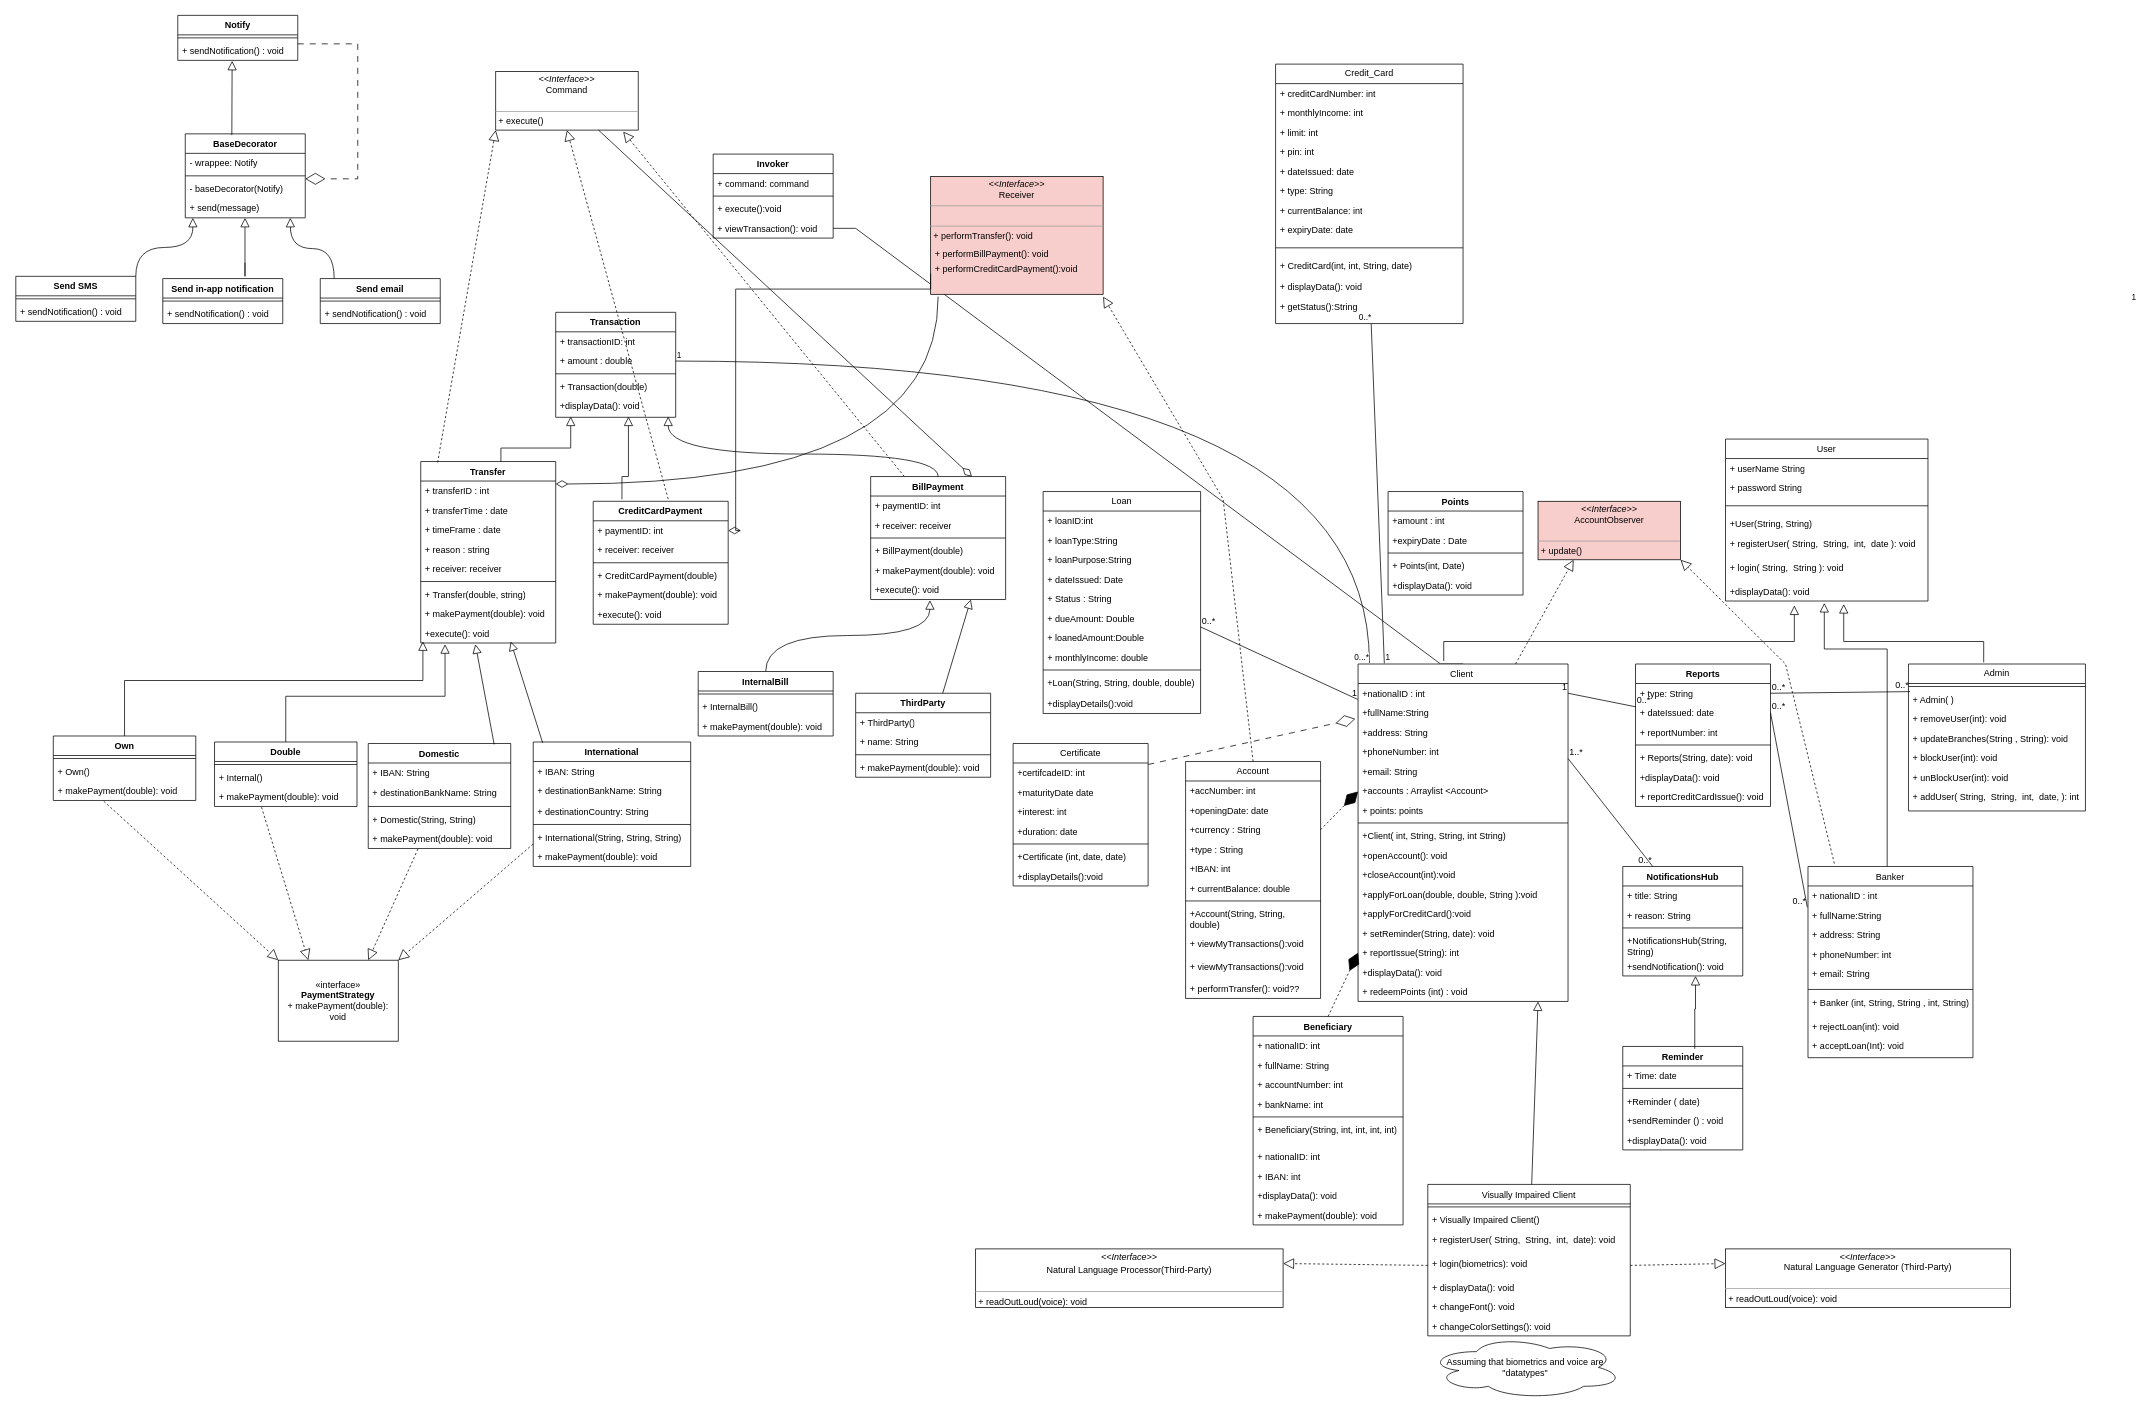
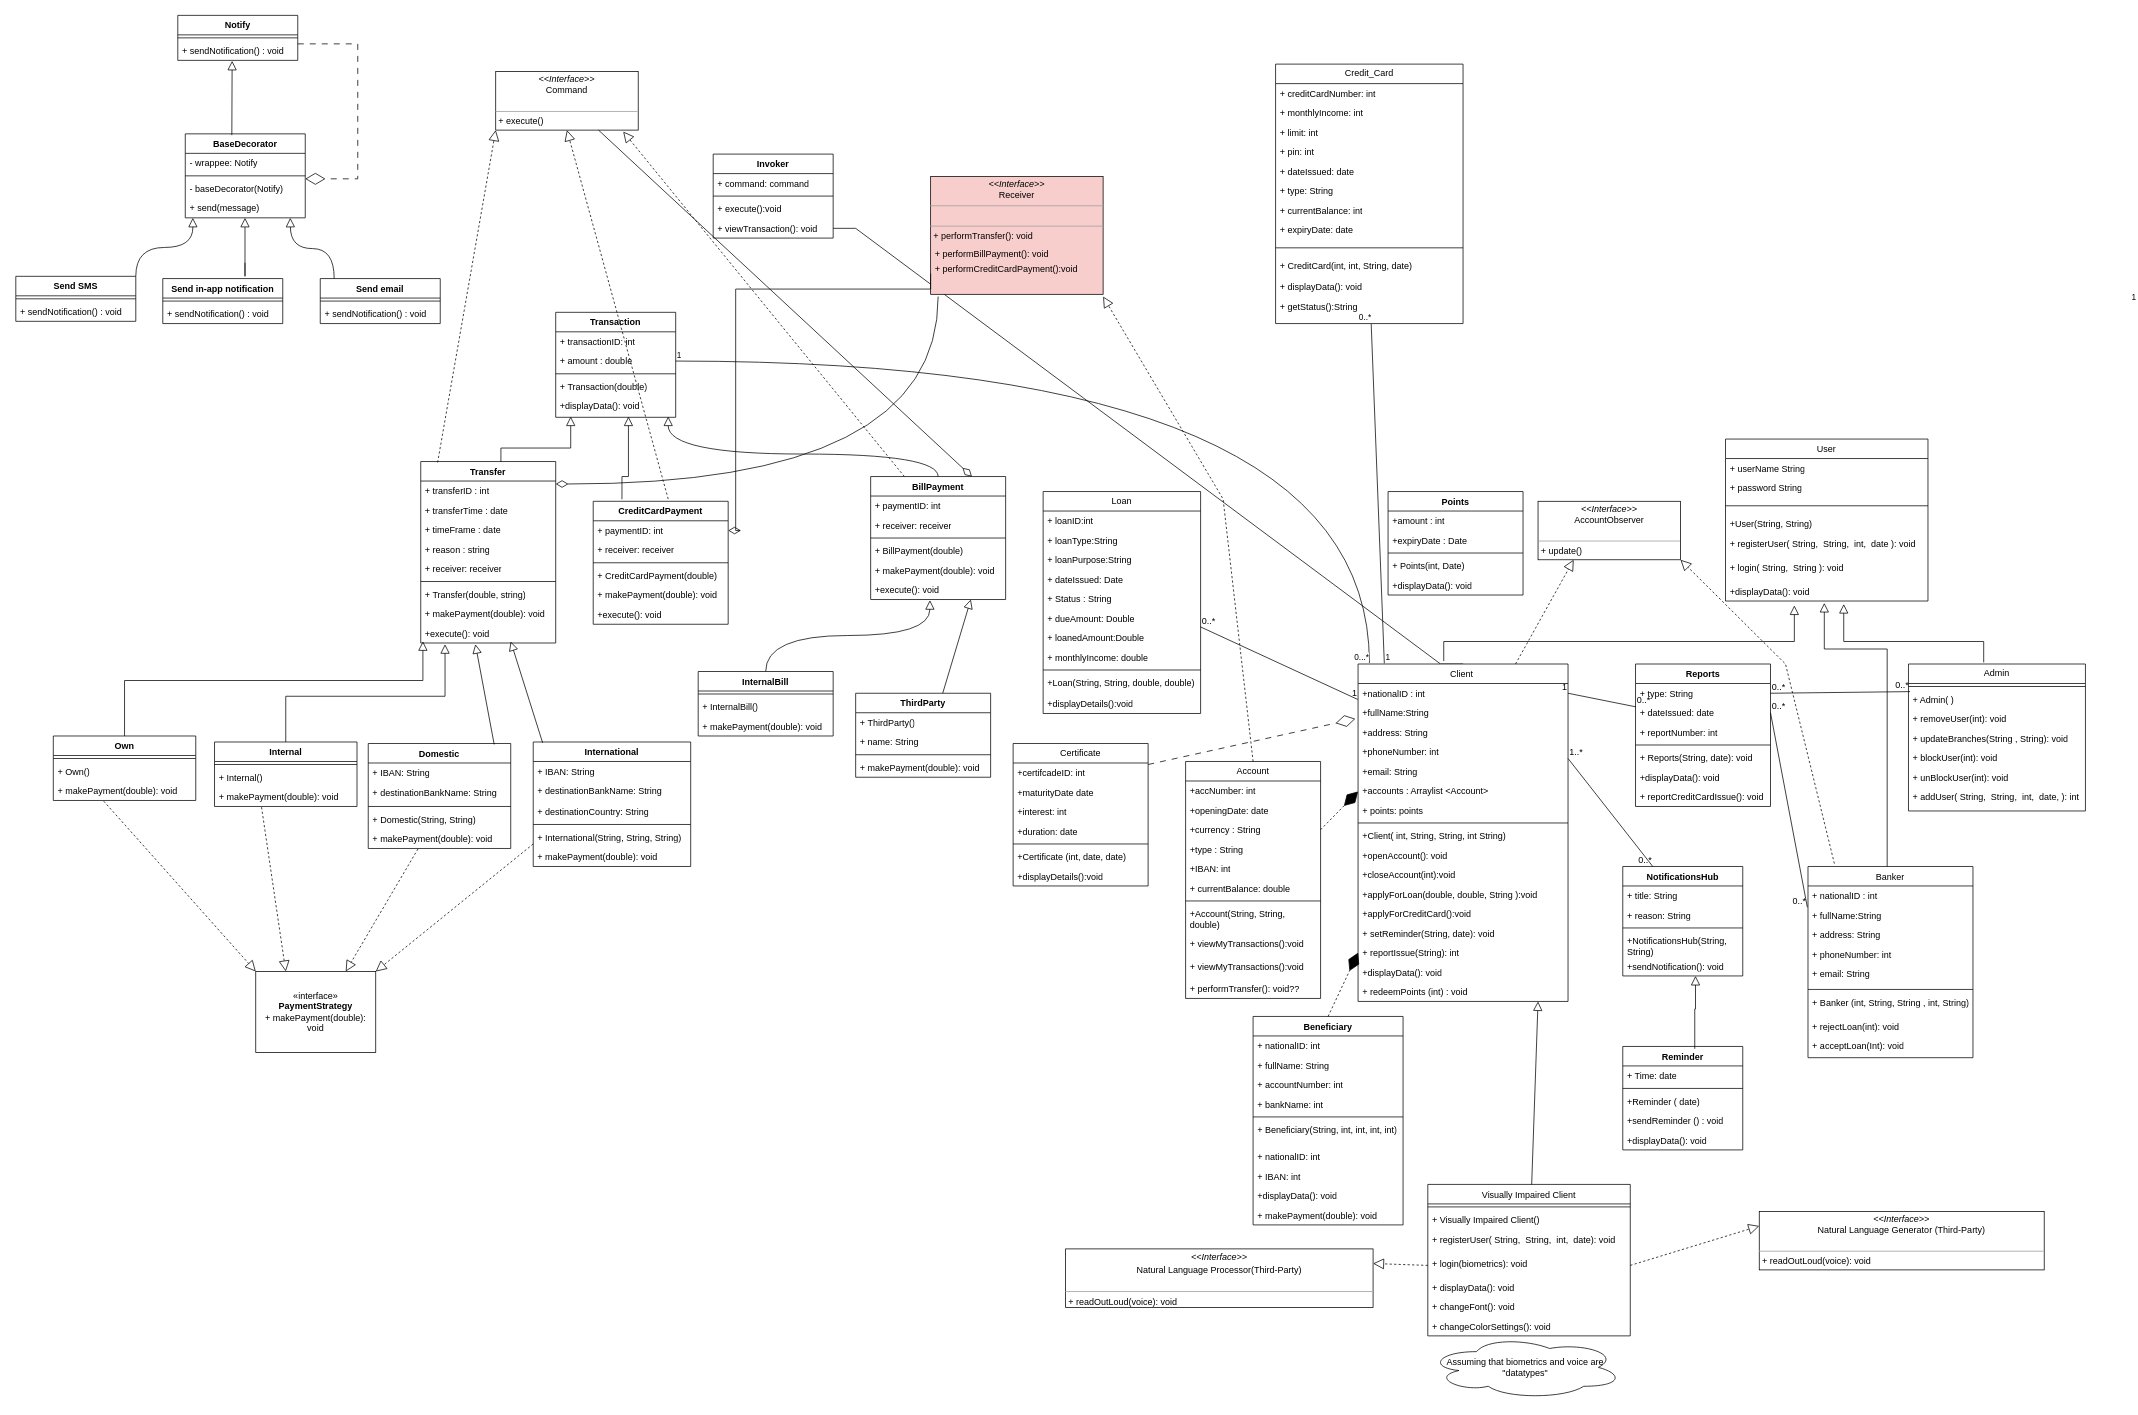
node "<<Interface>> AccountObserver + update()": fillcolor #f8cecc -> #ffffff
node "Double": label "Double" -> "Internal"
node "«interface» PaymentStrategy + makePayment(double): void": moved (338, 1001) -> (315, 1012)
node "<<Interface>> Natural Language Processor(Third-Party) + readOutLoud(voice): void": moved (1129, 1278) -> (1219, 1278)
node "<<Interface>> Natural Language Generator (Third-Party) + readOutLoud(voice): void": moved (1868, 1278) -> (1902, 1241)
